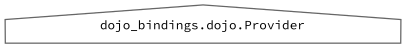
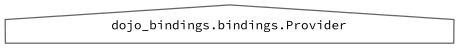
node "dojo_bindings.dojo.Provider": label "dojo_bindings.dojo.Provider" -> "dojo_bindings.bindings.Provider"
